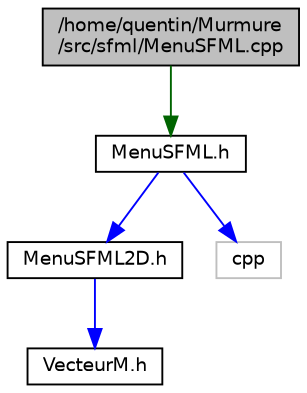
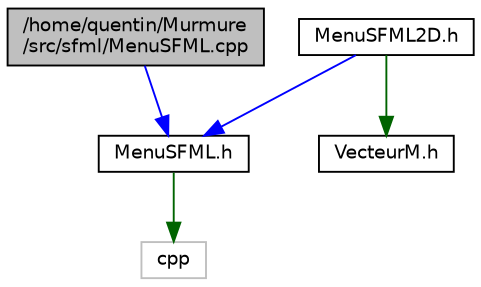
edge "/home/quentin/Murmure /src/sfml/MenuSFML.cpp" -> "MenuSFML.h": color darkgreen -> blue
edge "MenuSFML.h" -> "MenuSFML2D.h": reversed
edge "MenuSFML.h" -> "cpp": color blue -> darkgreen
edge "MenuSFML2D.h" -> "VecteurM.h": color blue -> darkgreen
